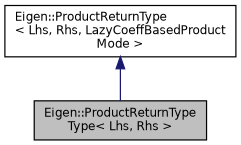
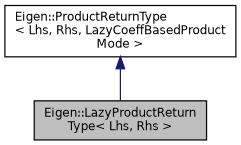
node "Eigen::ProductReturnType Type< Lhs, Rhs >": label "Eigen::ProductReturnType Type< Lhs, Rhs >" -> "Eigen::LazyProductReturn Type< Lhs, Rhs >"
